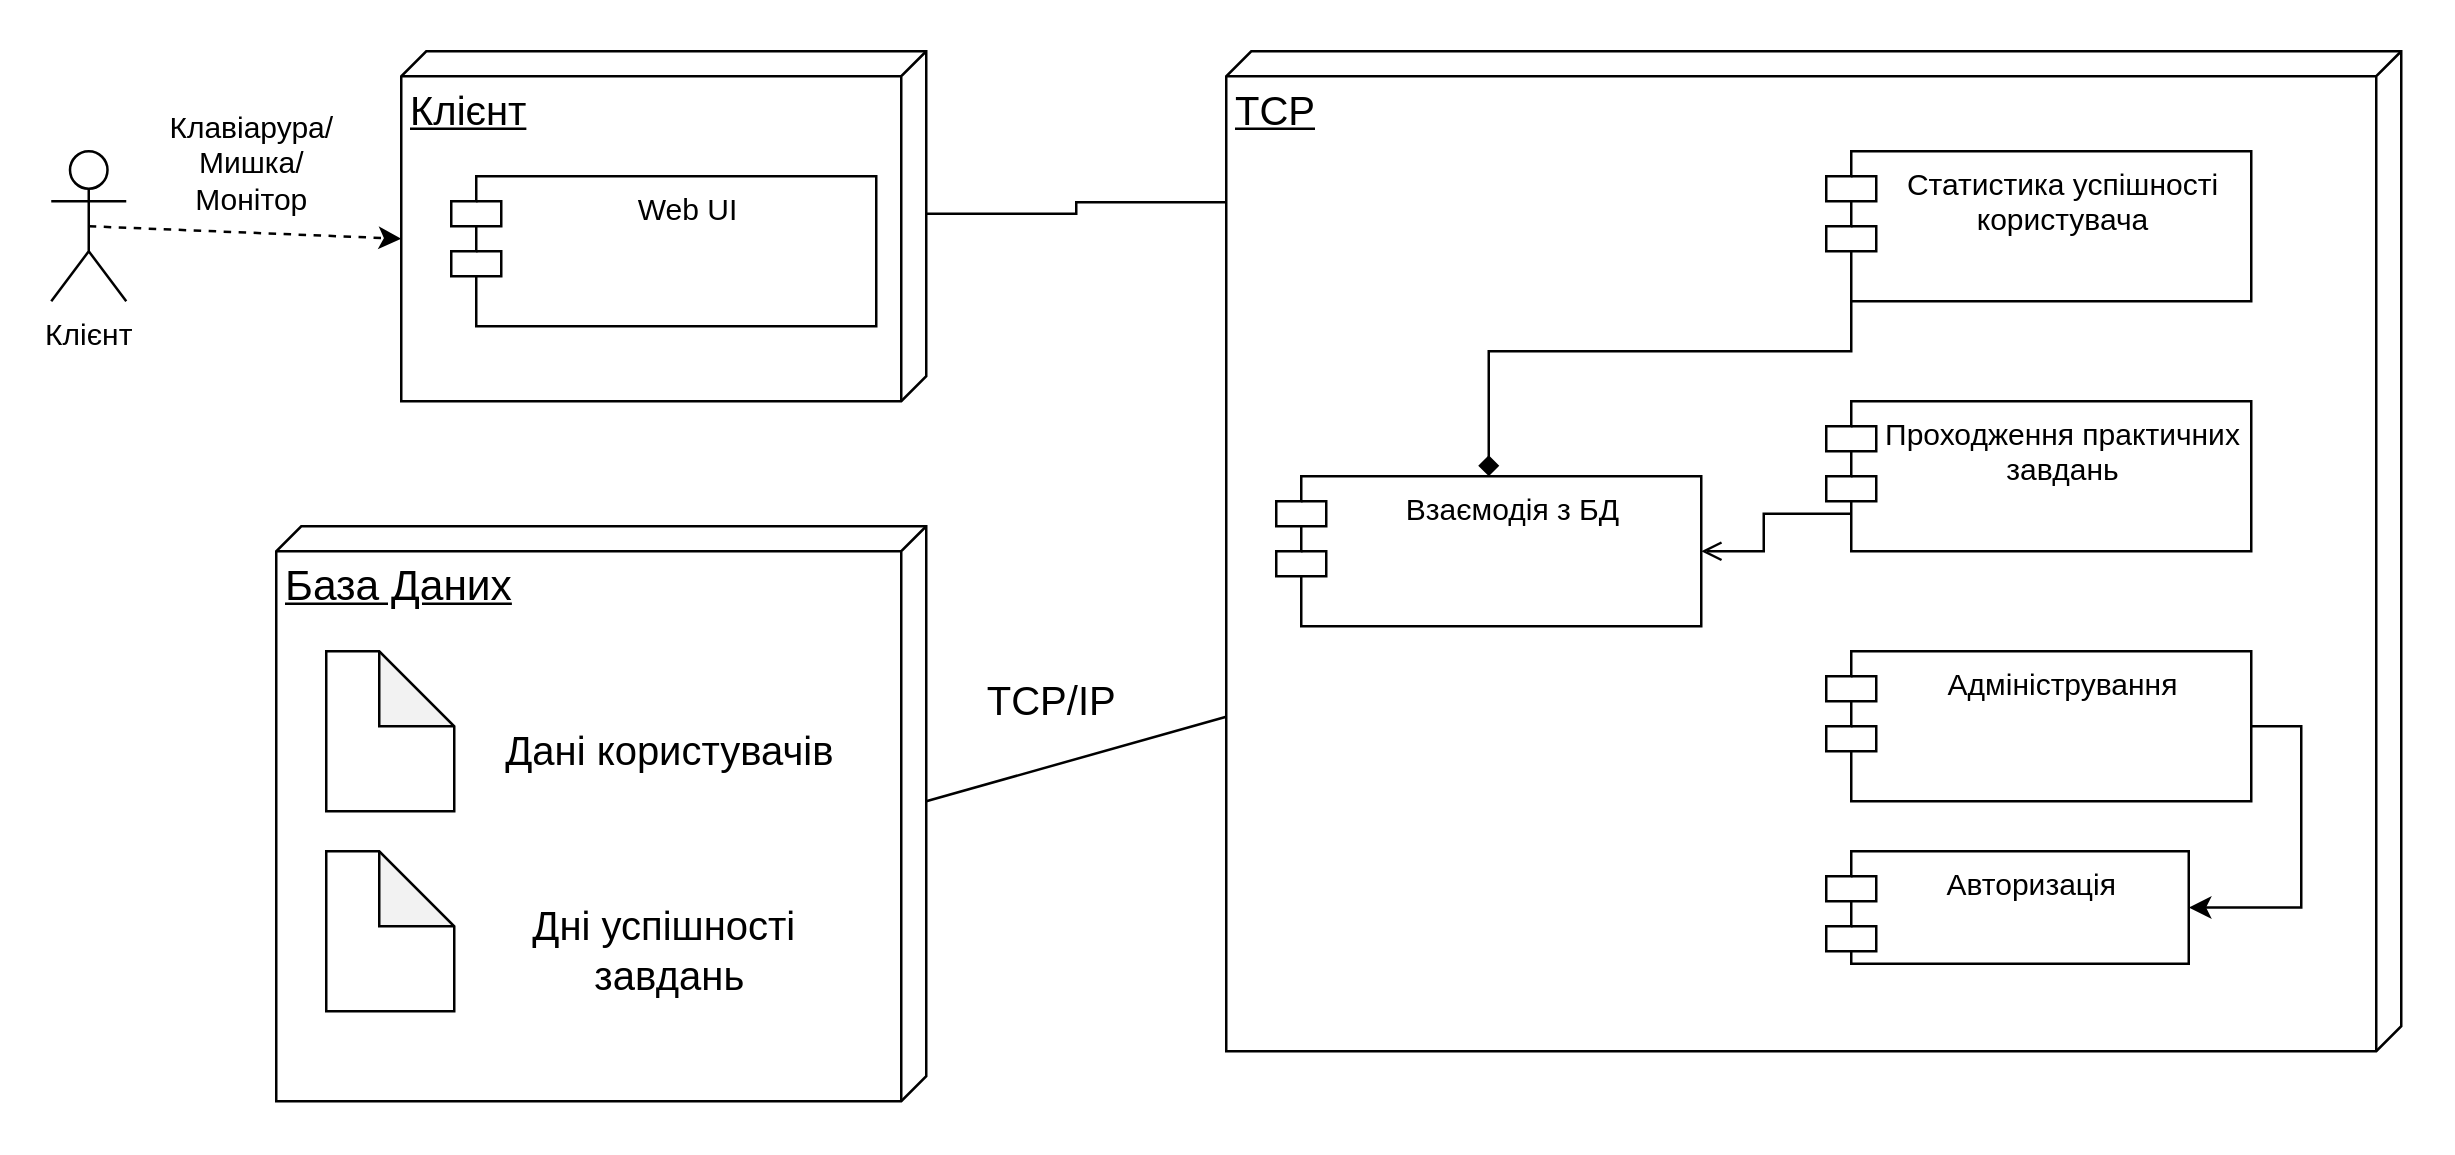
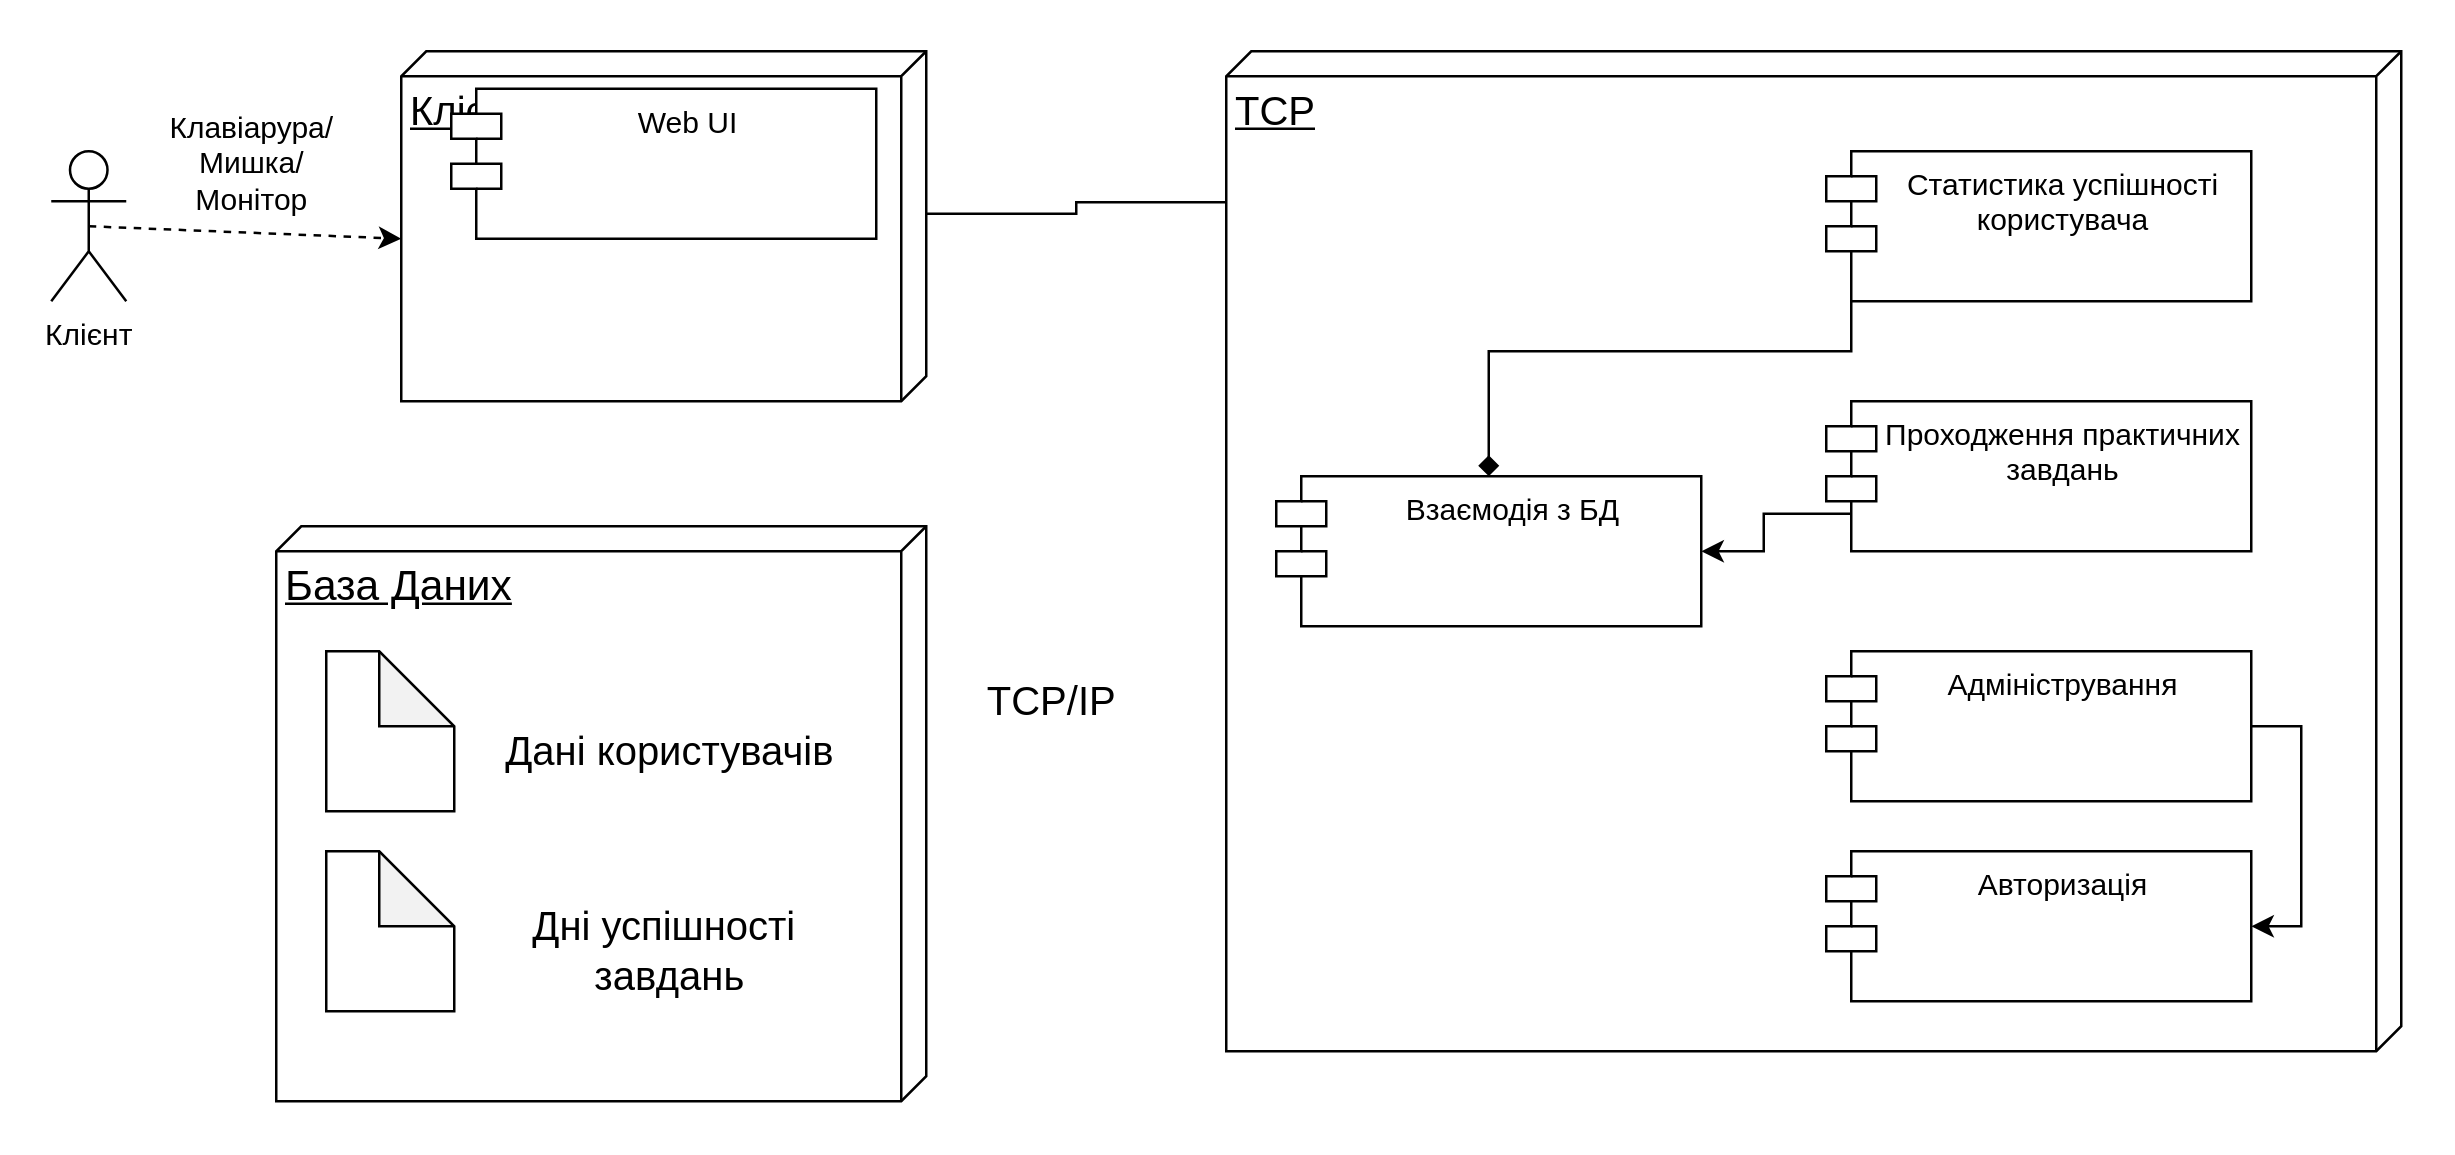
node "Web UI": moved (664, 251) -> (664, 164)
edge "Проходження практичних завдань" -> "Взаємодія з БД": arrowhead open -> classic
edge "TCP" -- "База Даних": removed
node "Авторизація": size 363x113 -> 425x150
